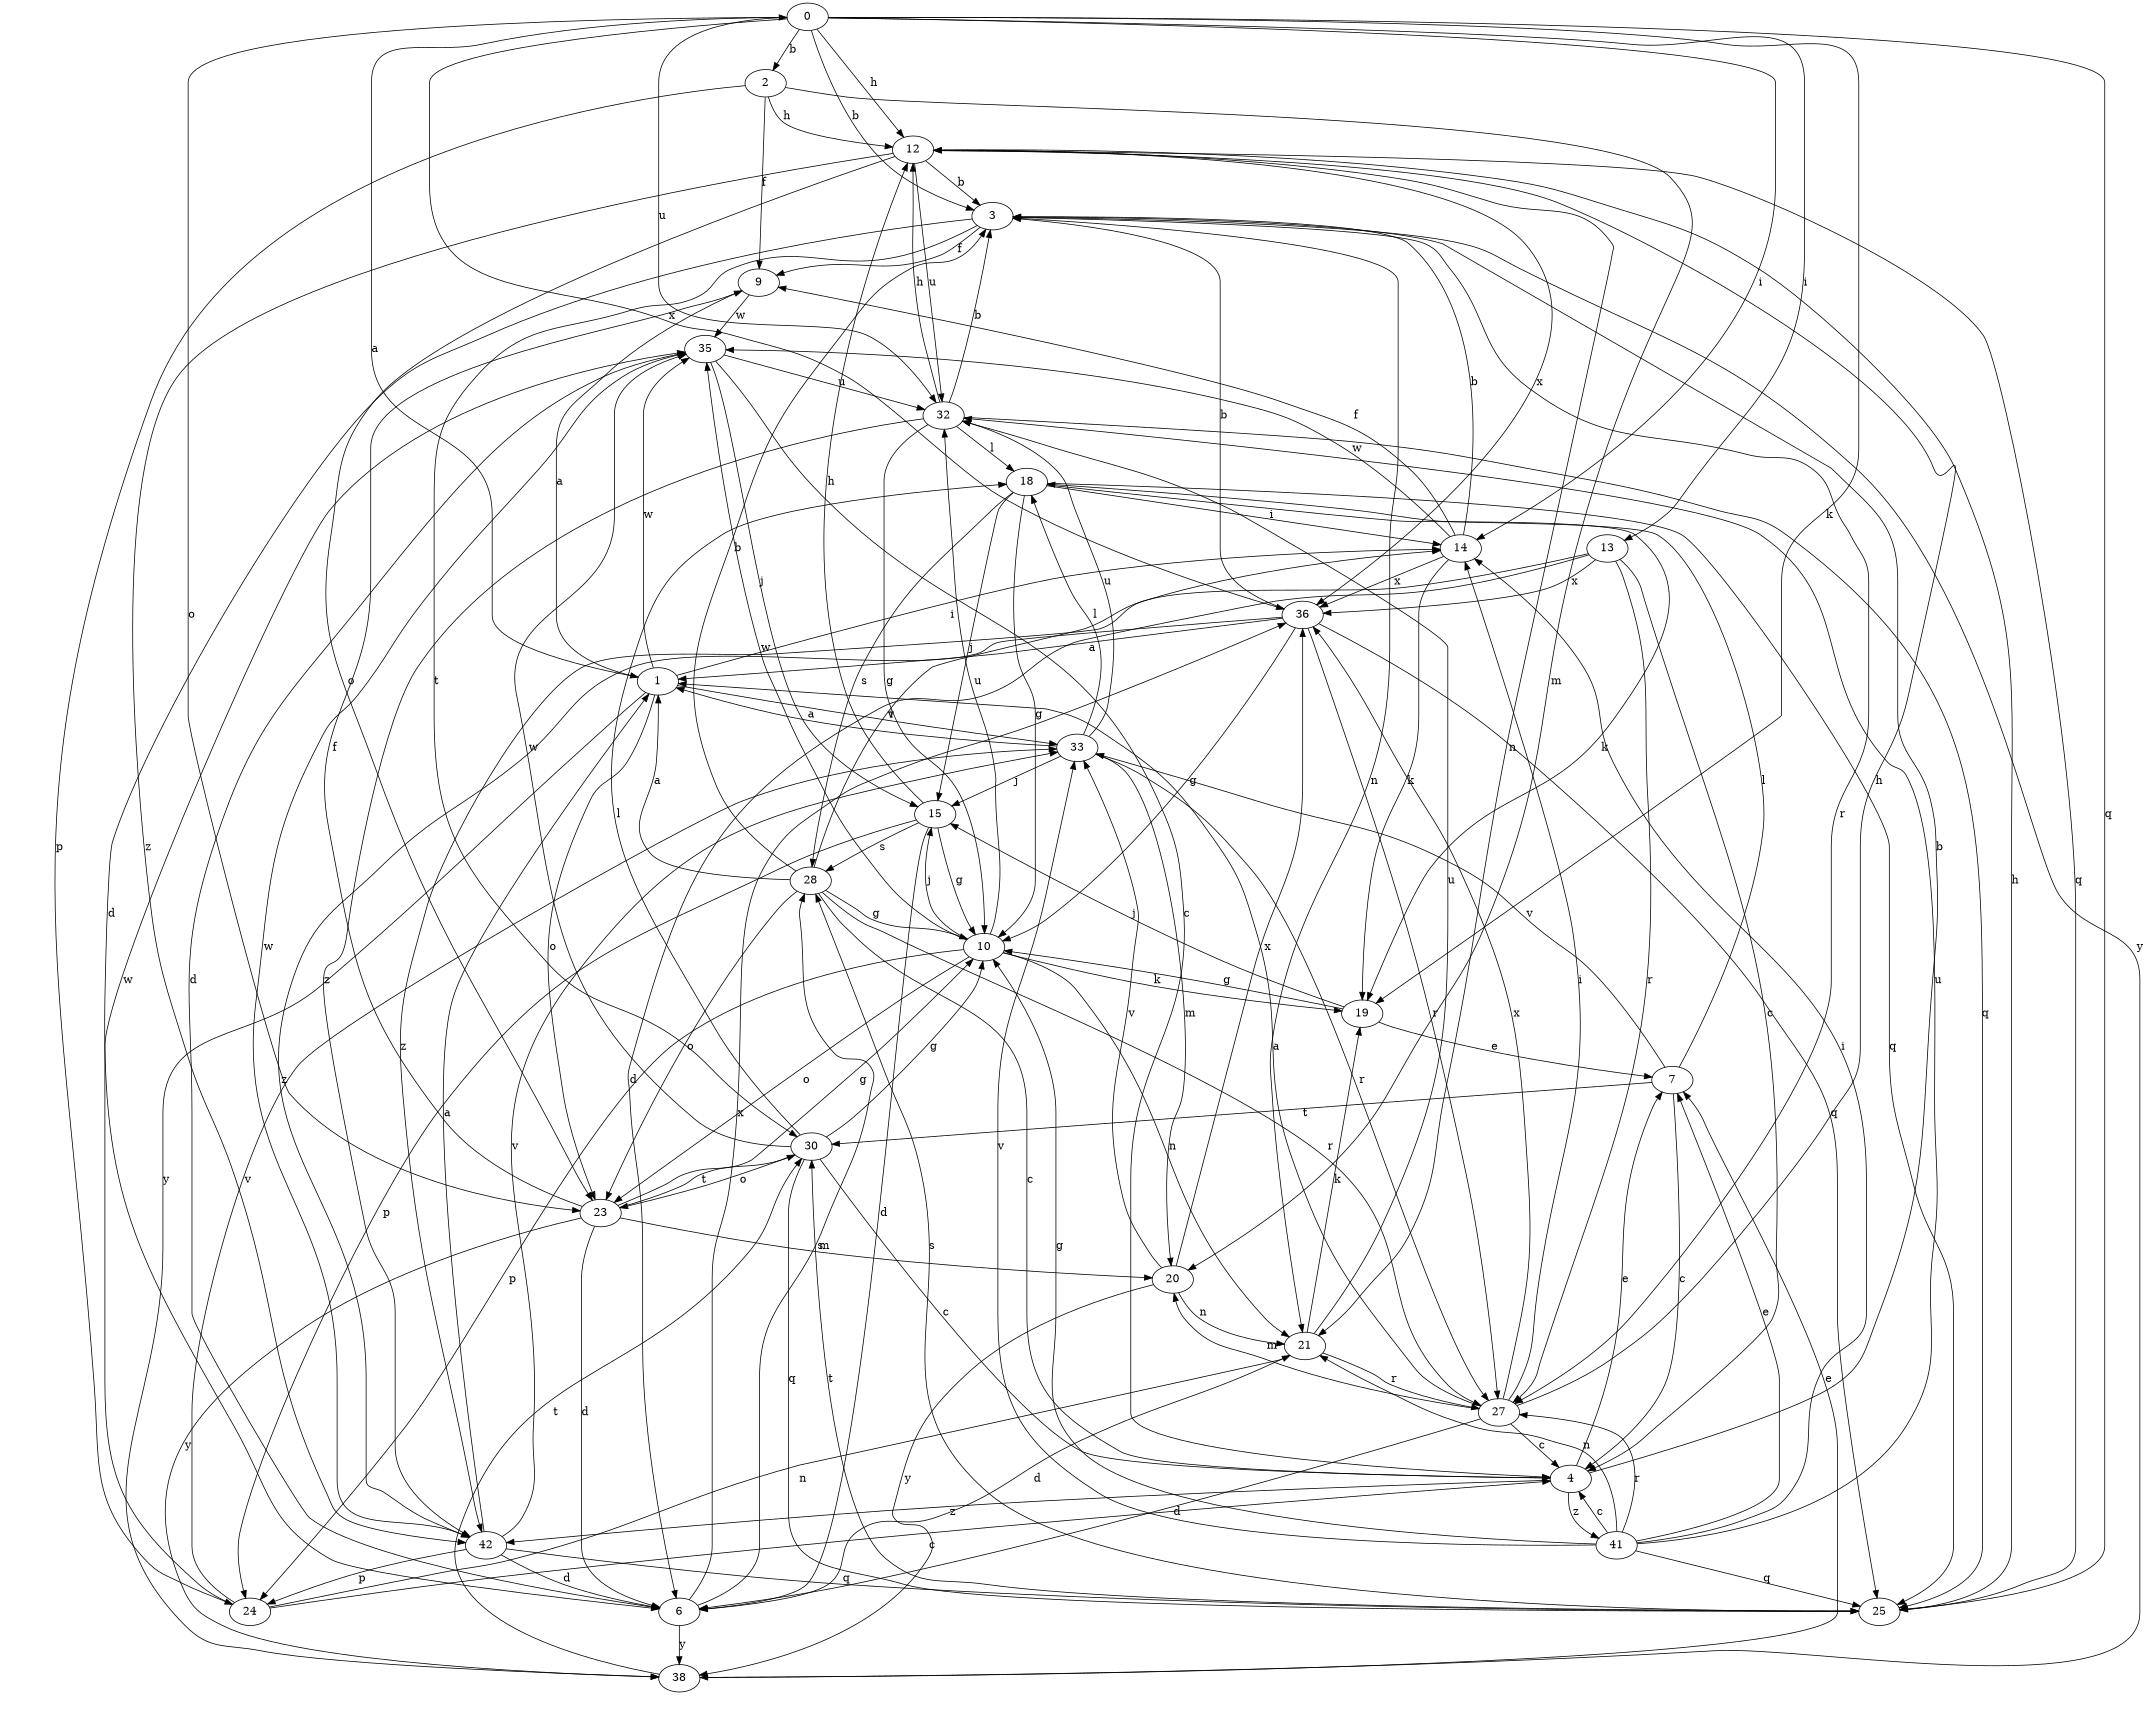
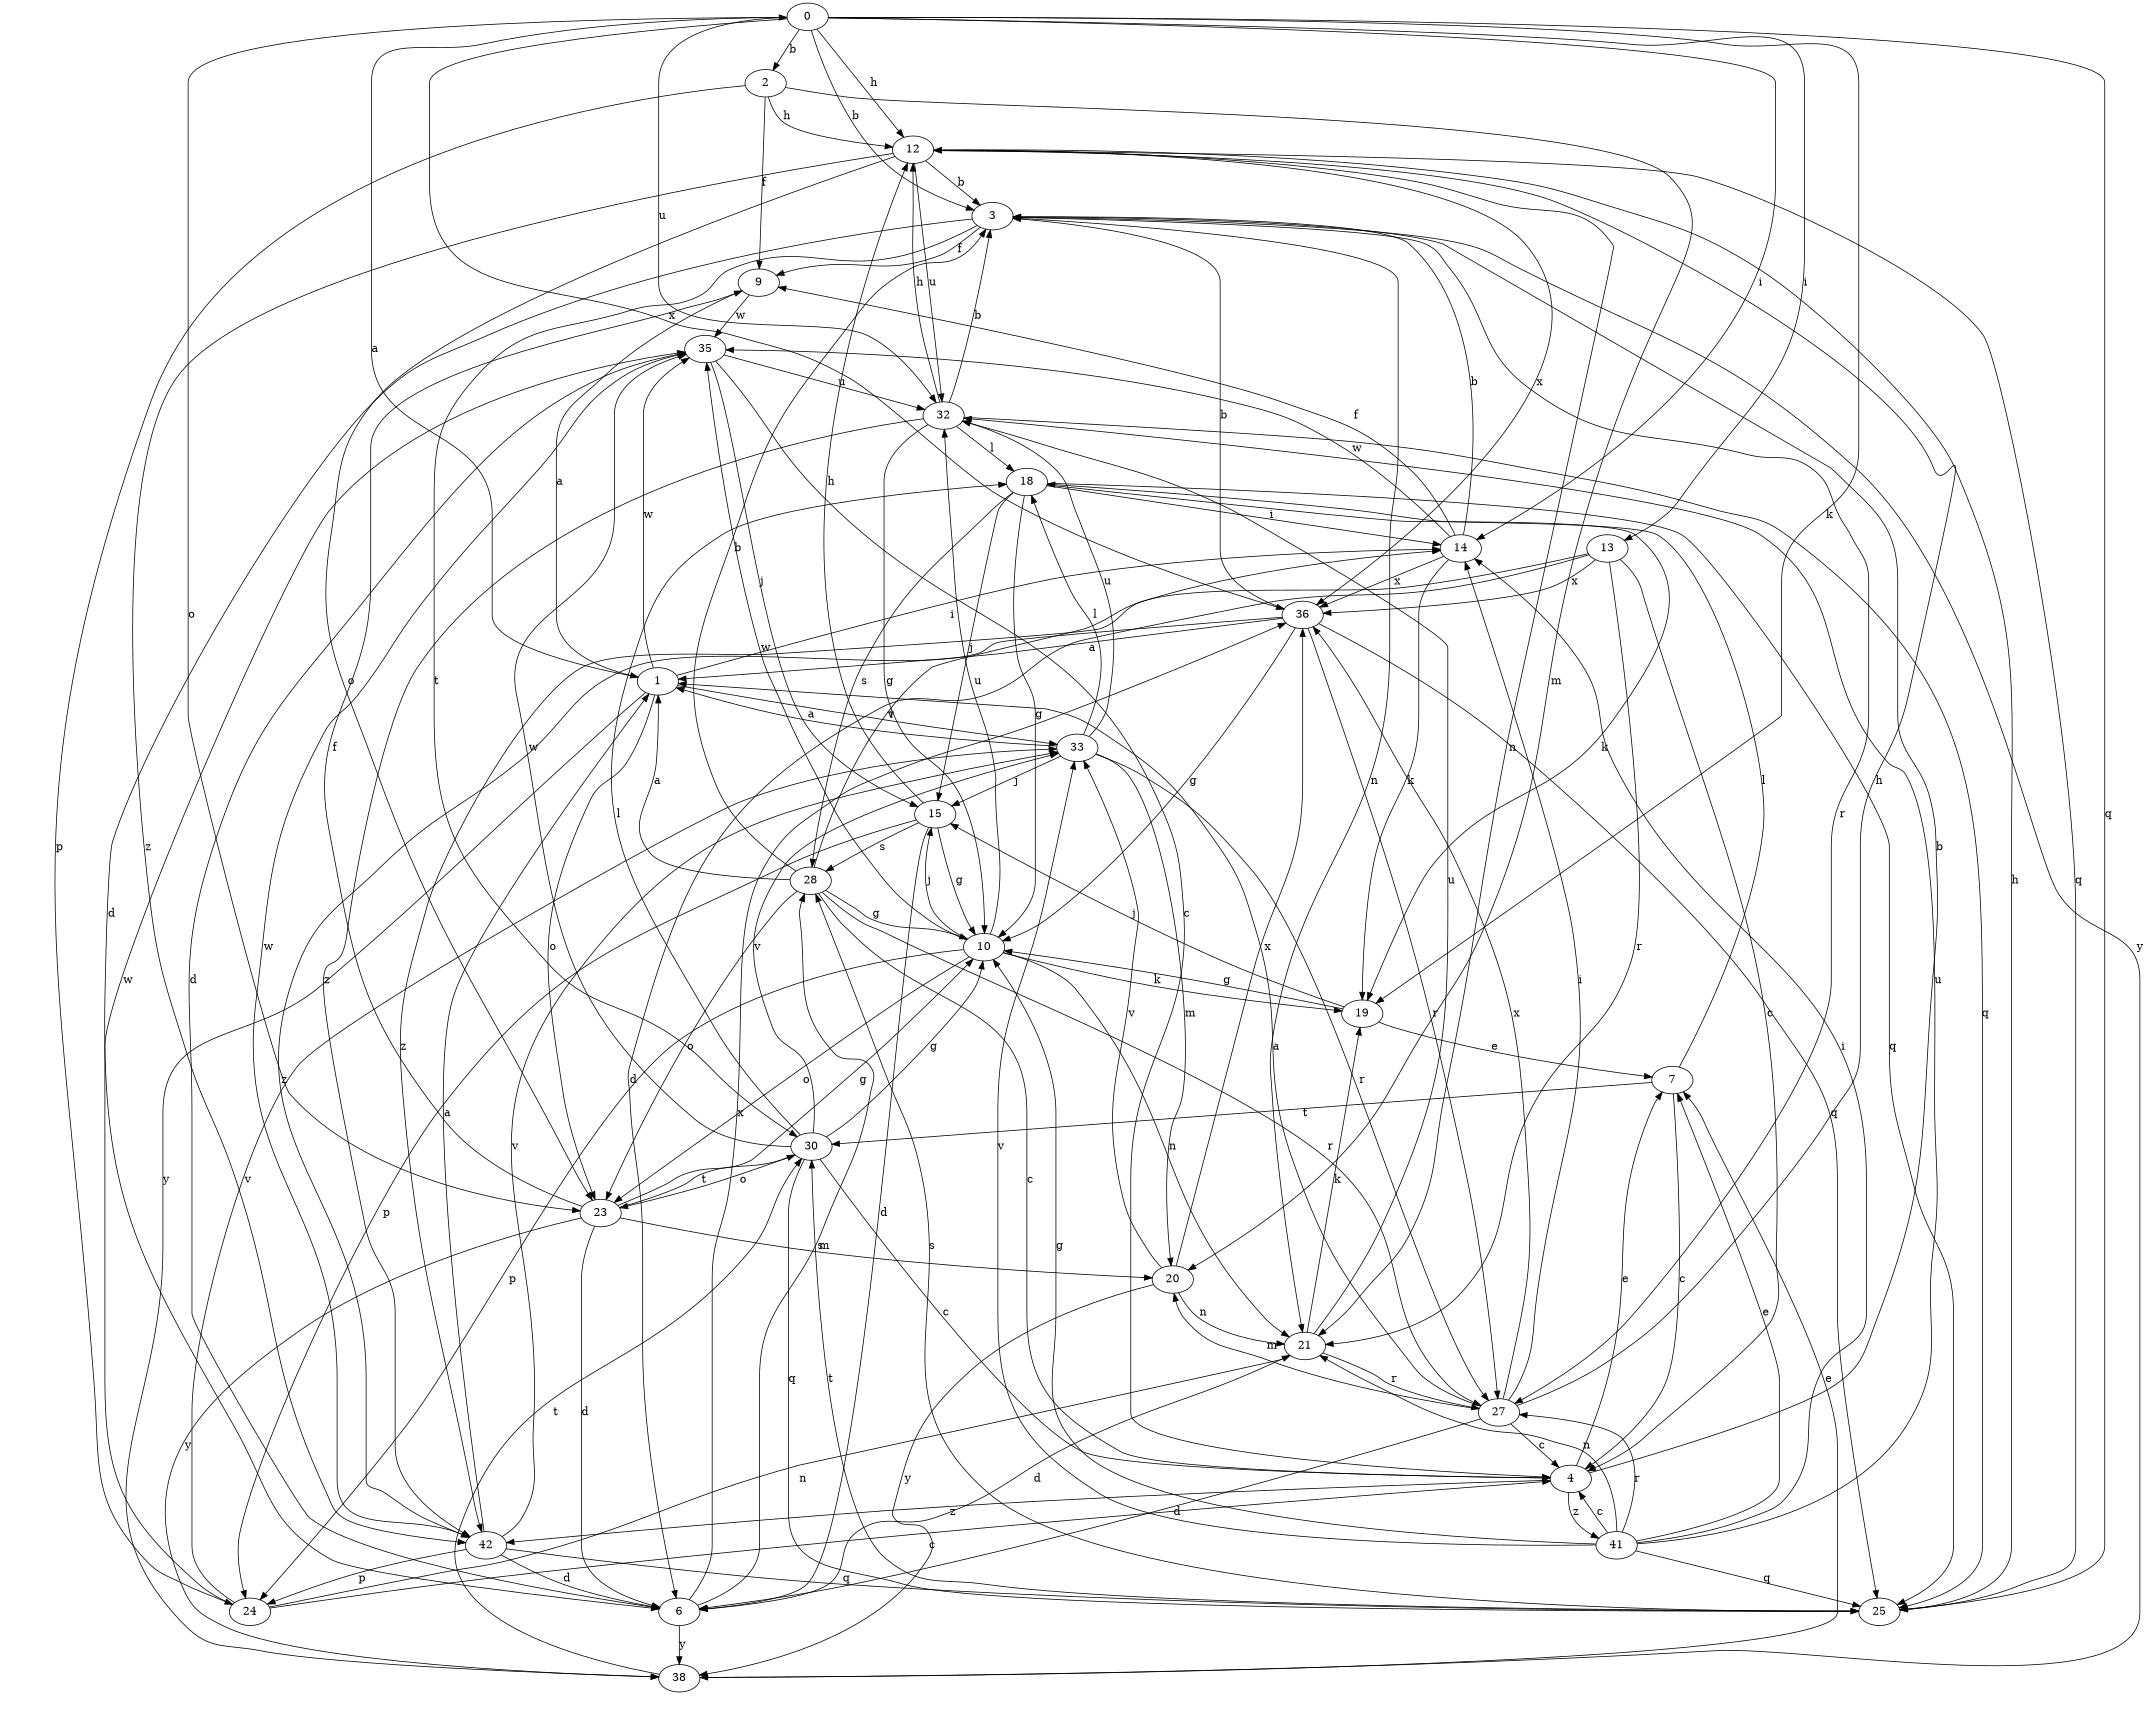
edge "7" -> "33": now "30" -> "33"
edge "13" -> "27": now "13" -> "21"
